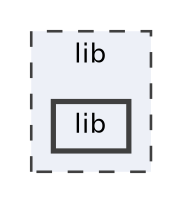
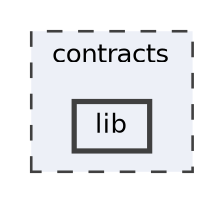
cluster "lib": label "lib" -> "contracts"
